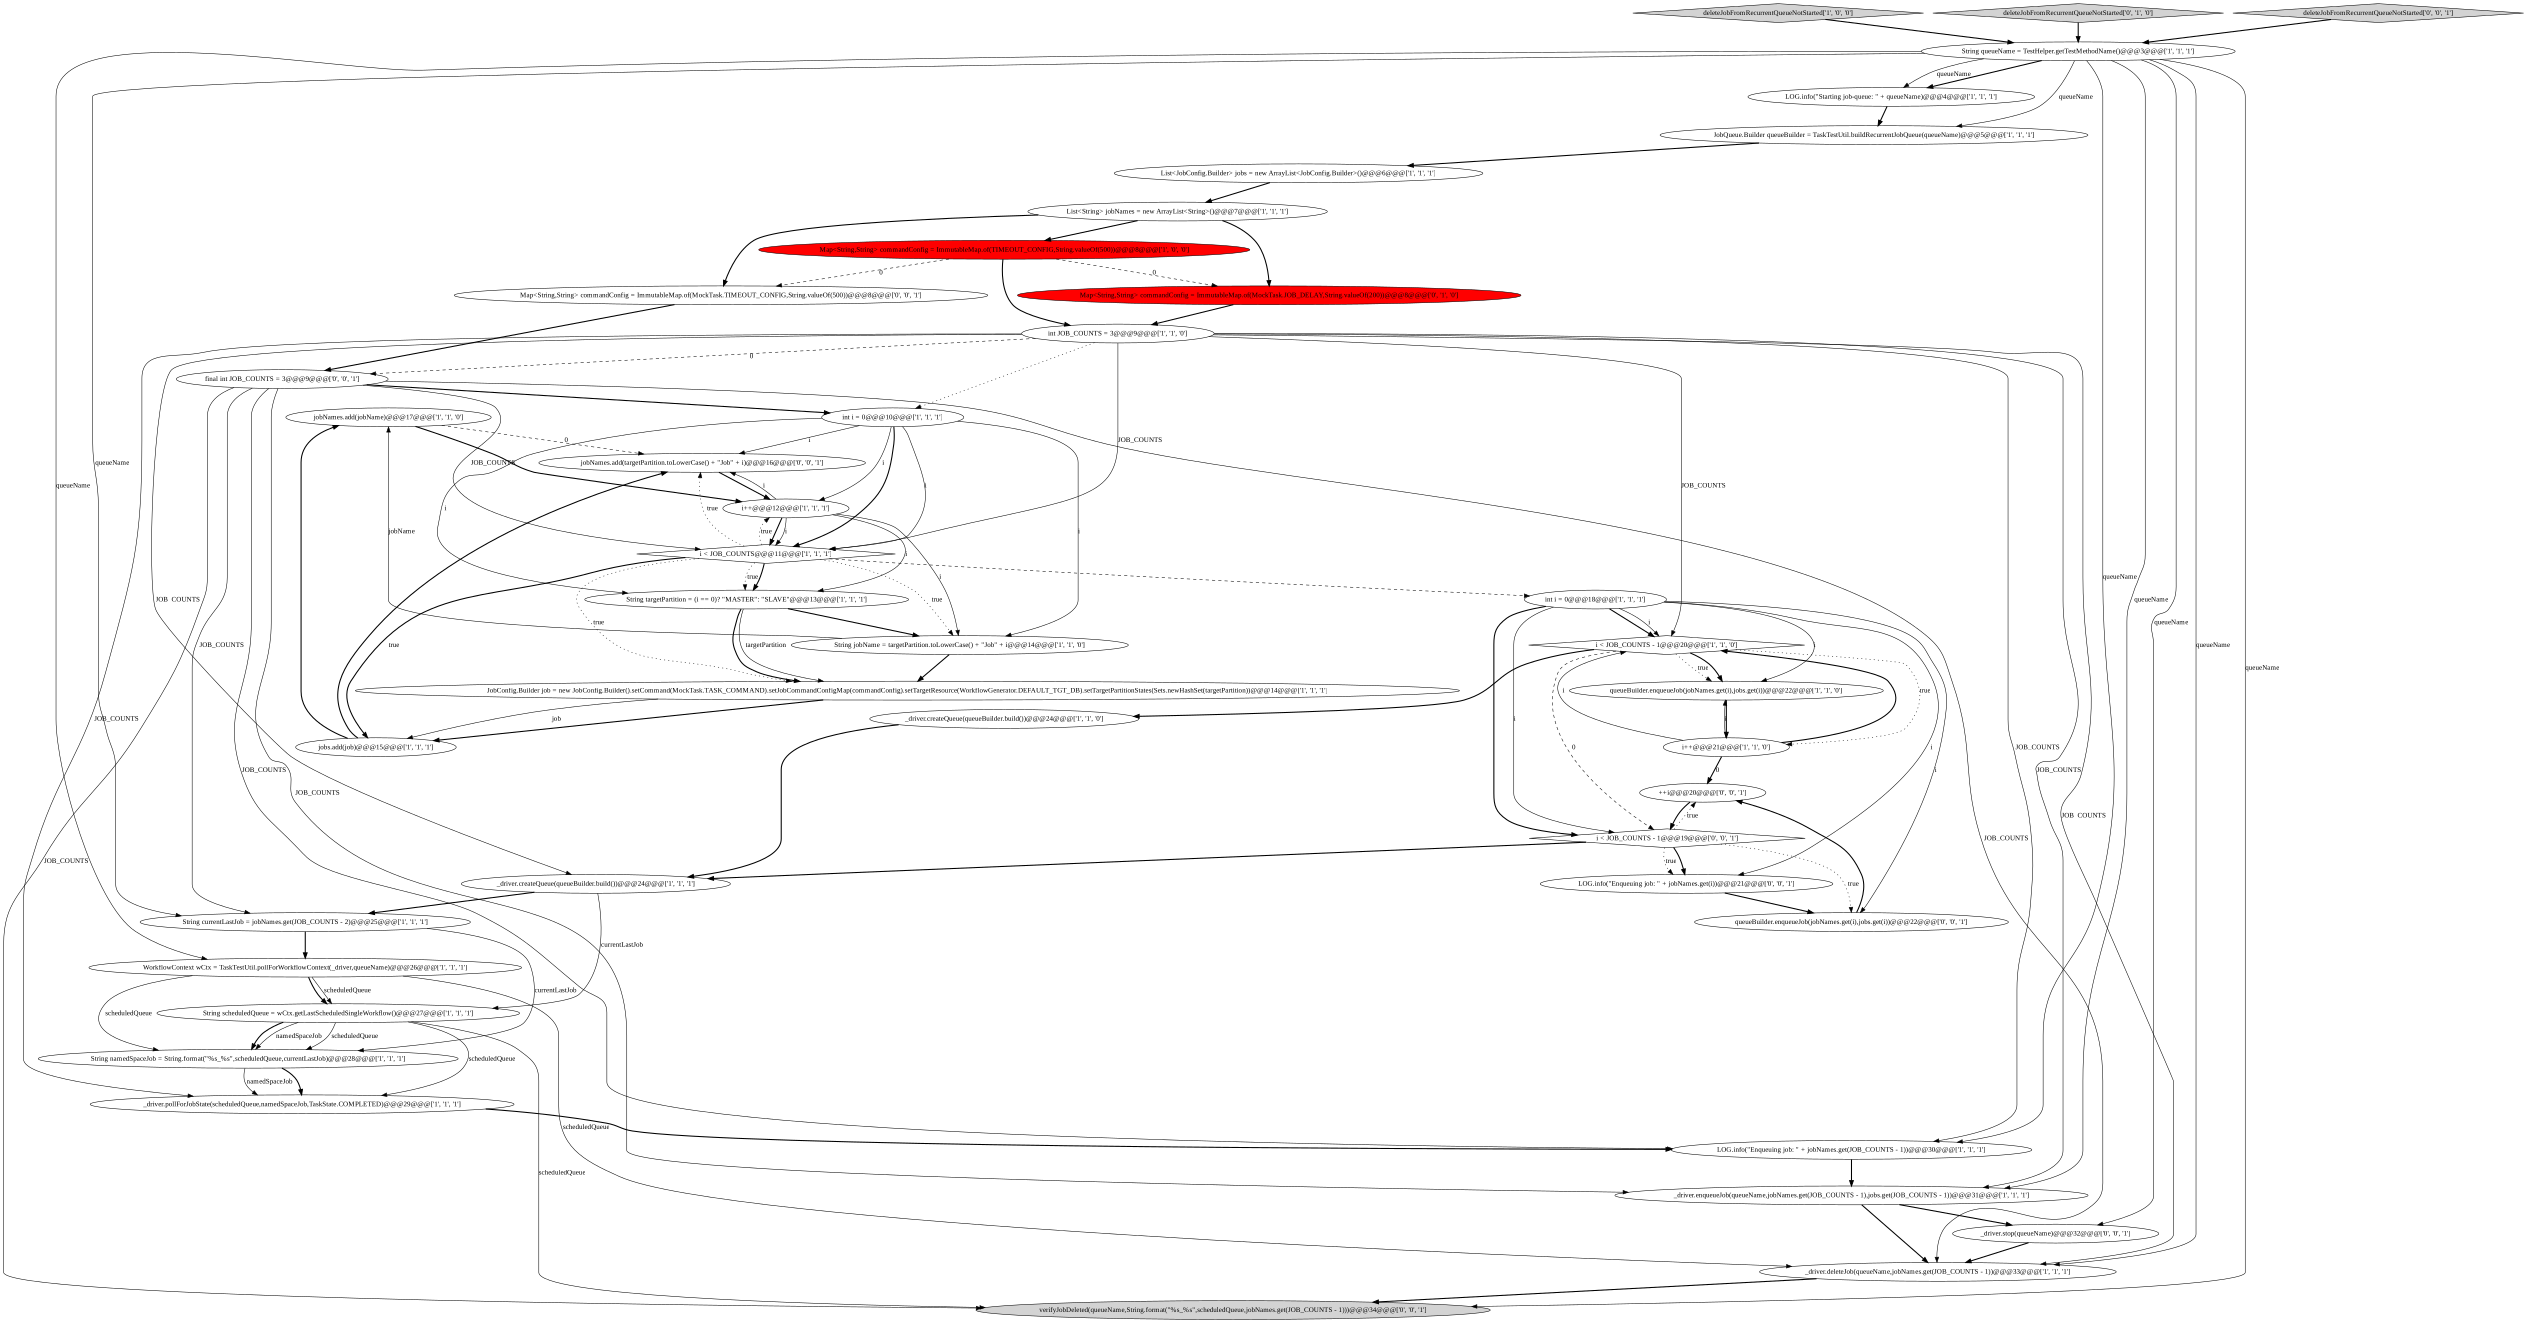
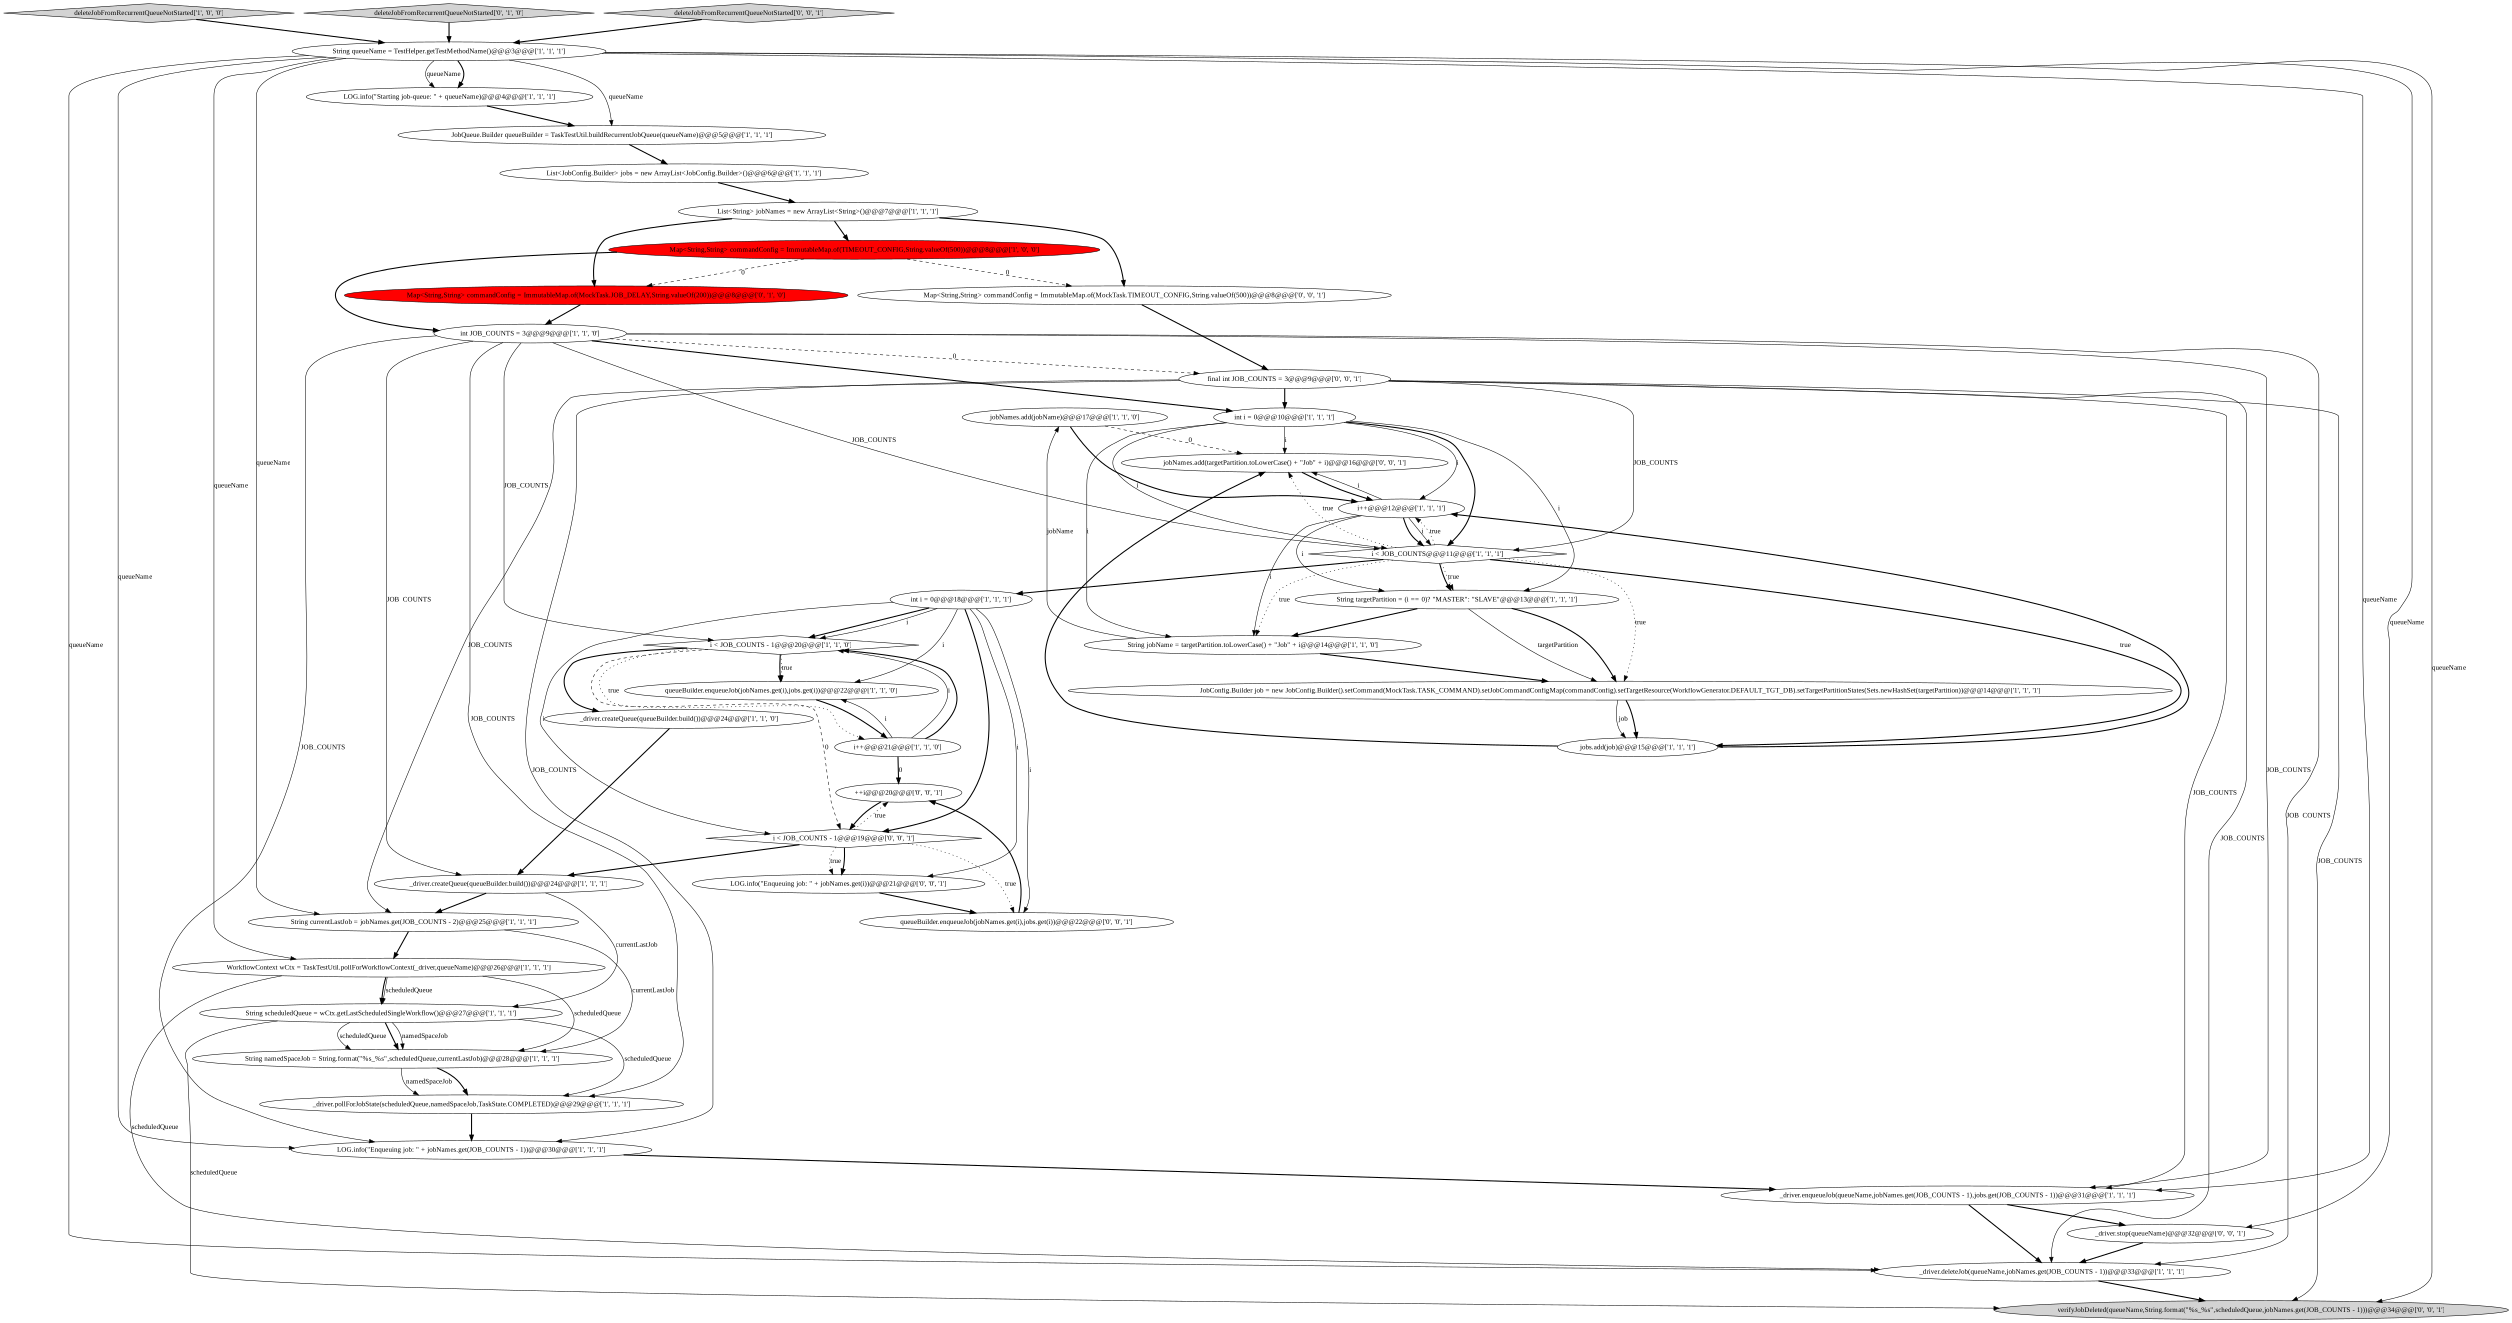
edge "int JOB_COUNTS = 3@@@9@@@['1', '1', '0']" -> "int i = 0@@@10@@@['1', '1', '1']": style dotted -> bold
edge "i < JOB_COUNTS@@@11@@@['1', '1', '1']" -> "int i = 0@@@18@@@['1', '1', '1']": style dashed -> bold
edge "jobs.add(job)@@@15@@@['1', '1', '1']" -> "jobNames.add(jobName)@@@17@@@['1', '1', '0']": now "jobs.add(job)@@@15@@@['1', '1', '1']" -> "i++@@@12@@@['1', '1', '1']"
